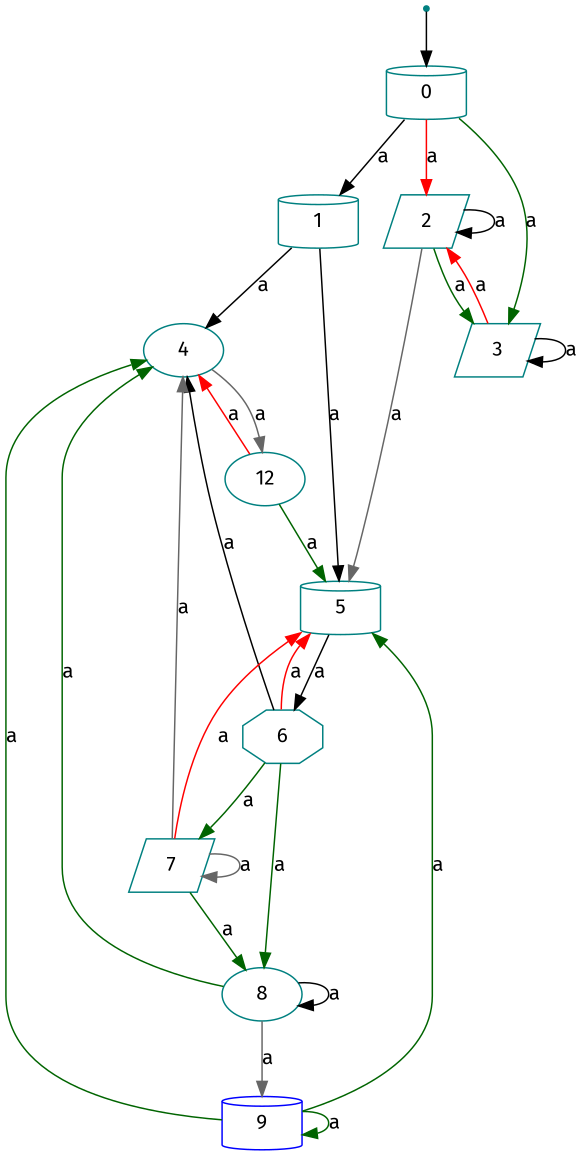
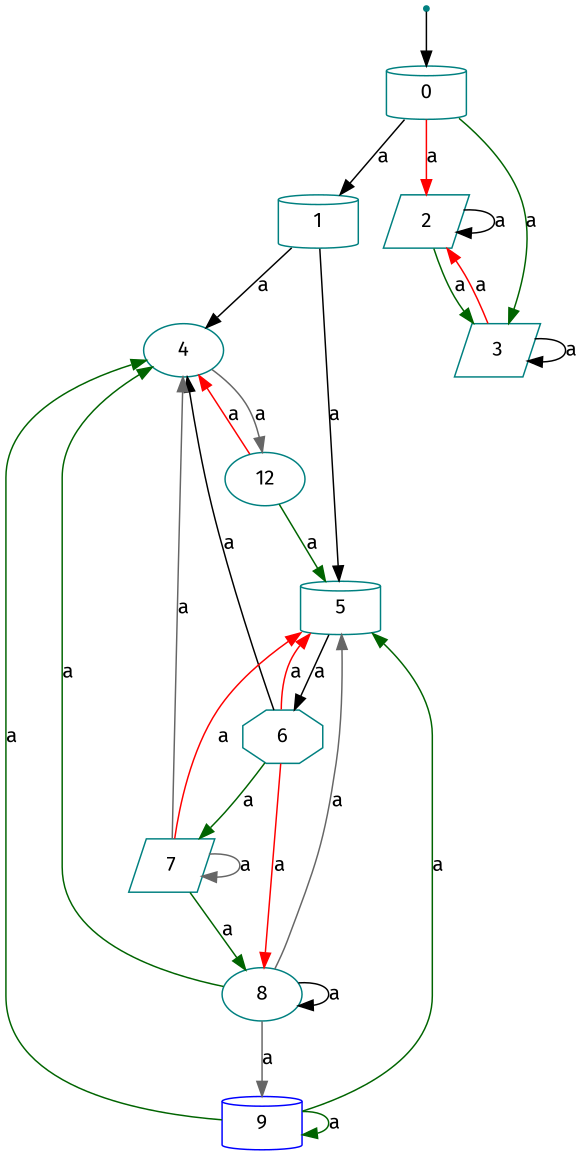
edge "2" -> "5": now "8" -> "5"
edge "6" -> "8": color darkgreen -> red
